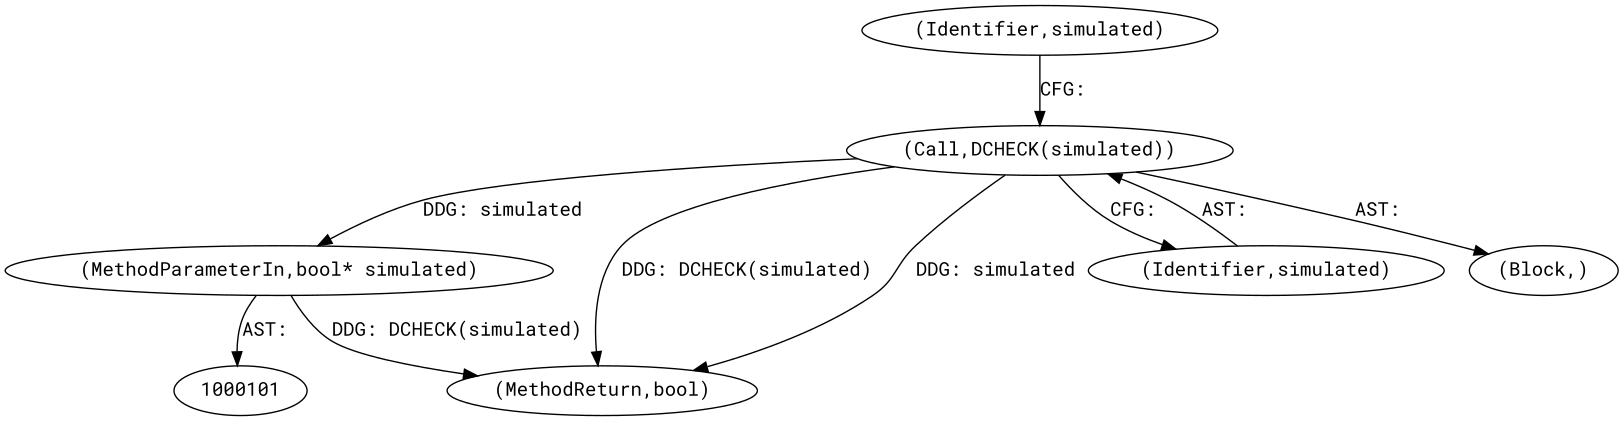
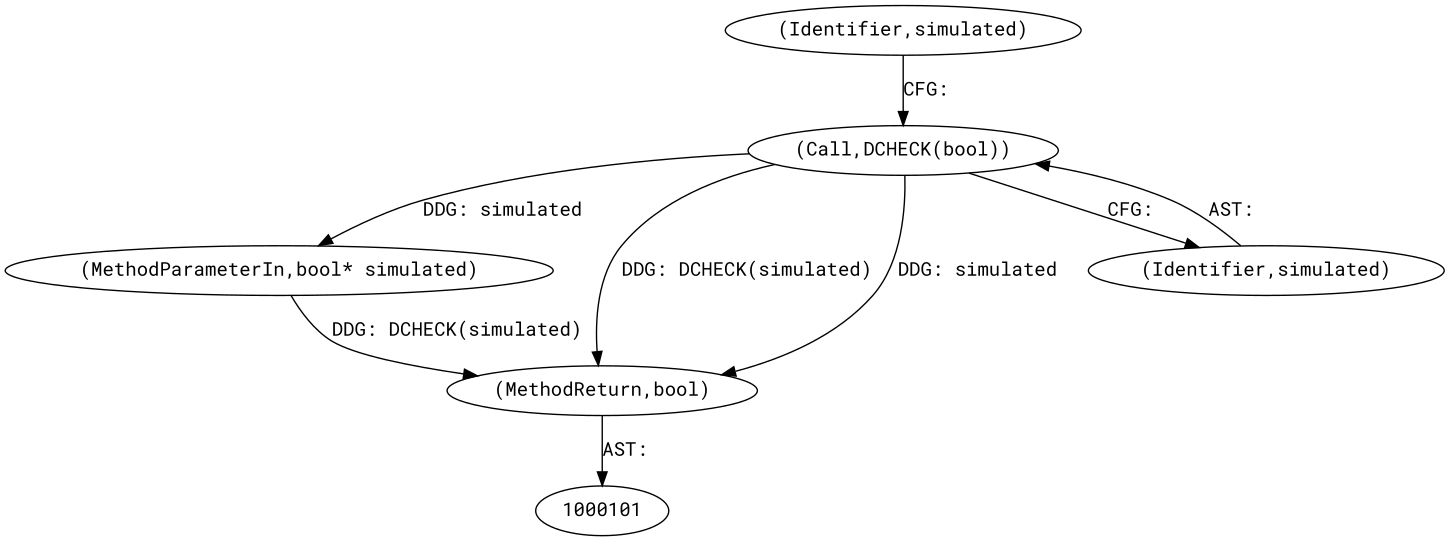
node "(Call,DCHECK(simulated))": label "(Call,DCHECK(simulated))" -> "(Call,DCHECK(bool))"
node "(Block,)": removed
edge "(MethodParameterIn,bool* simulated)" -> "1000101": now "(MethodReturn,bool)" -> "1000101"
